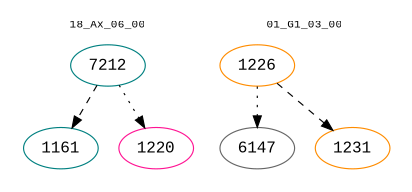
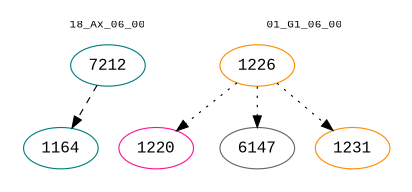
cluster "01_G1_03_00": label "01_G1_03_00" -> "01_G1_06_00"
edge "7212" -> "1220": now "1226" -> "1220"
edge "1226" -> "1231": style dashed -> dotted
node "1161": label "1161" -> "1164"
